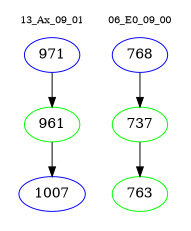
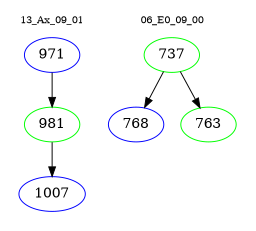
edge "768" -> "737": reversed
node "961": label "961" -> "981"
